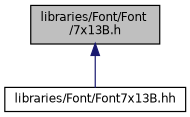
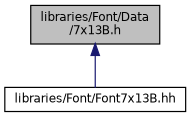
node "libraries/Font/Font /7x13B.h": label "libraries/Font/Font /7x13B.h" -> "libraries/Font/Data /7x13B.h"
